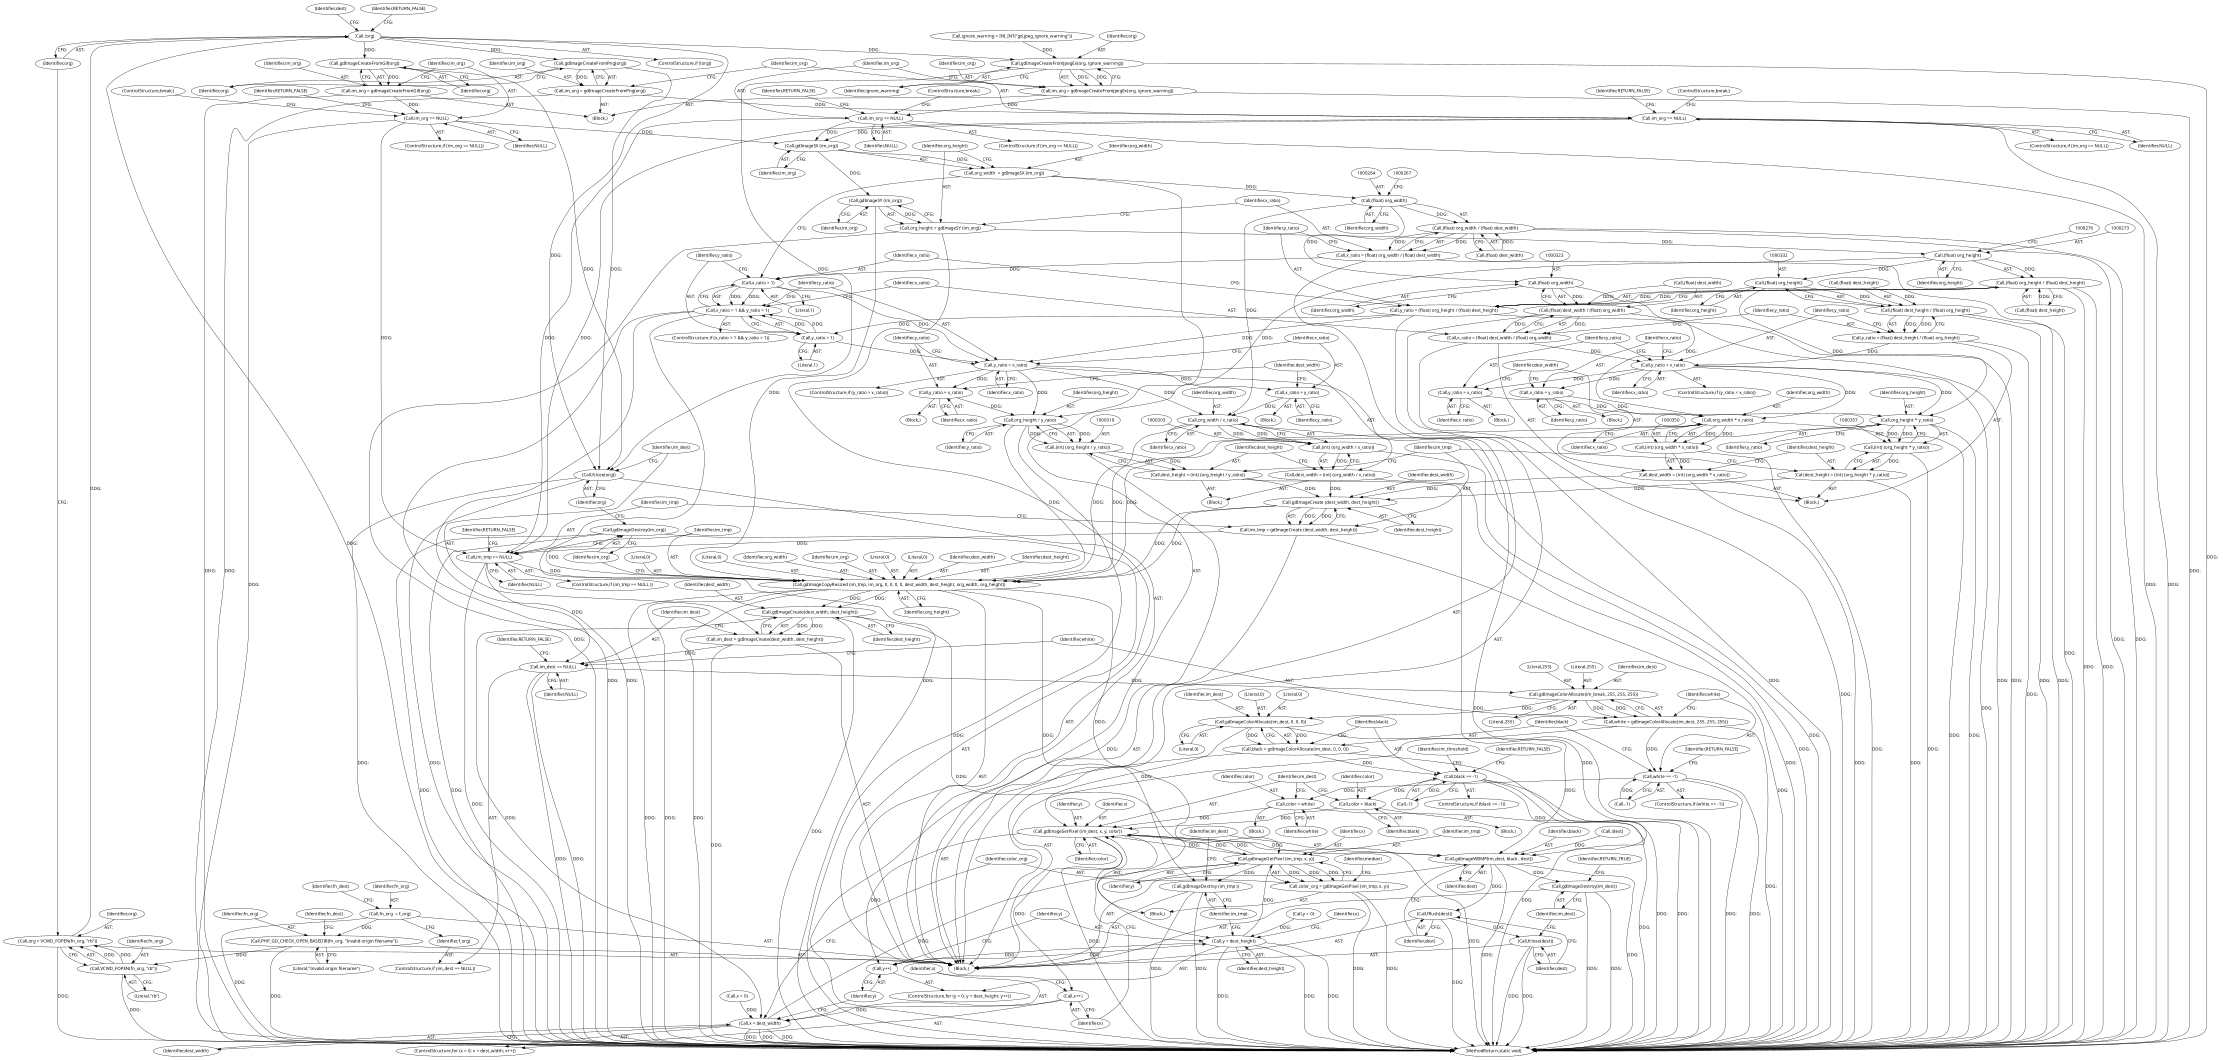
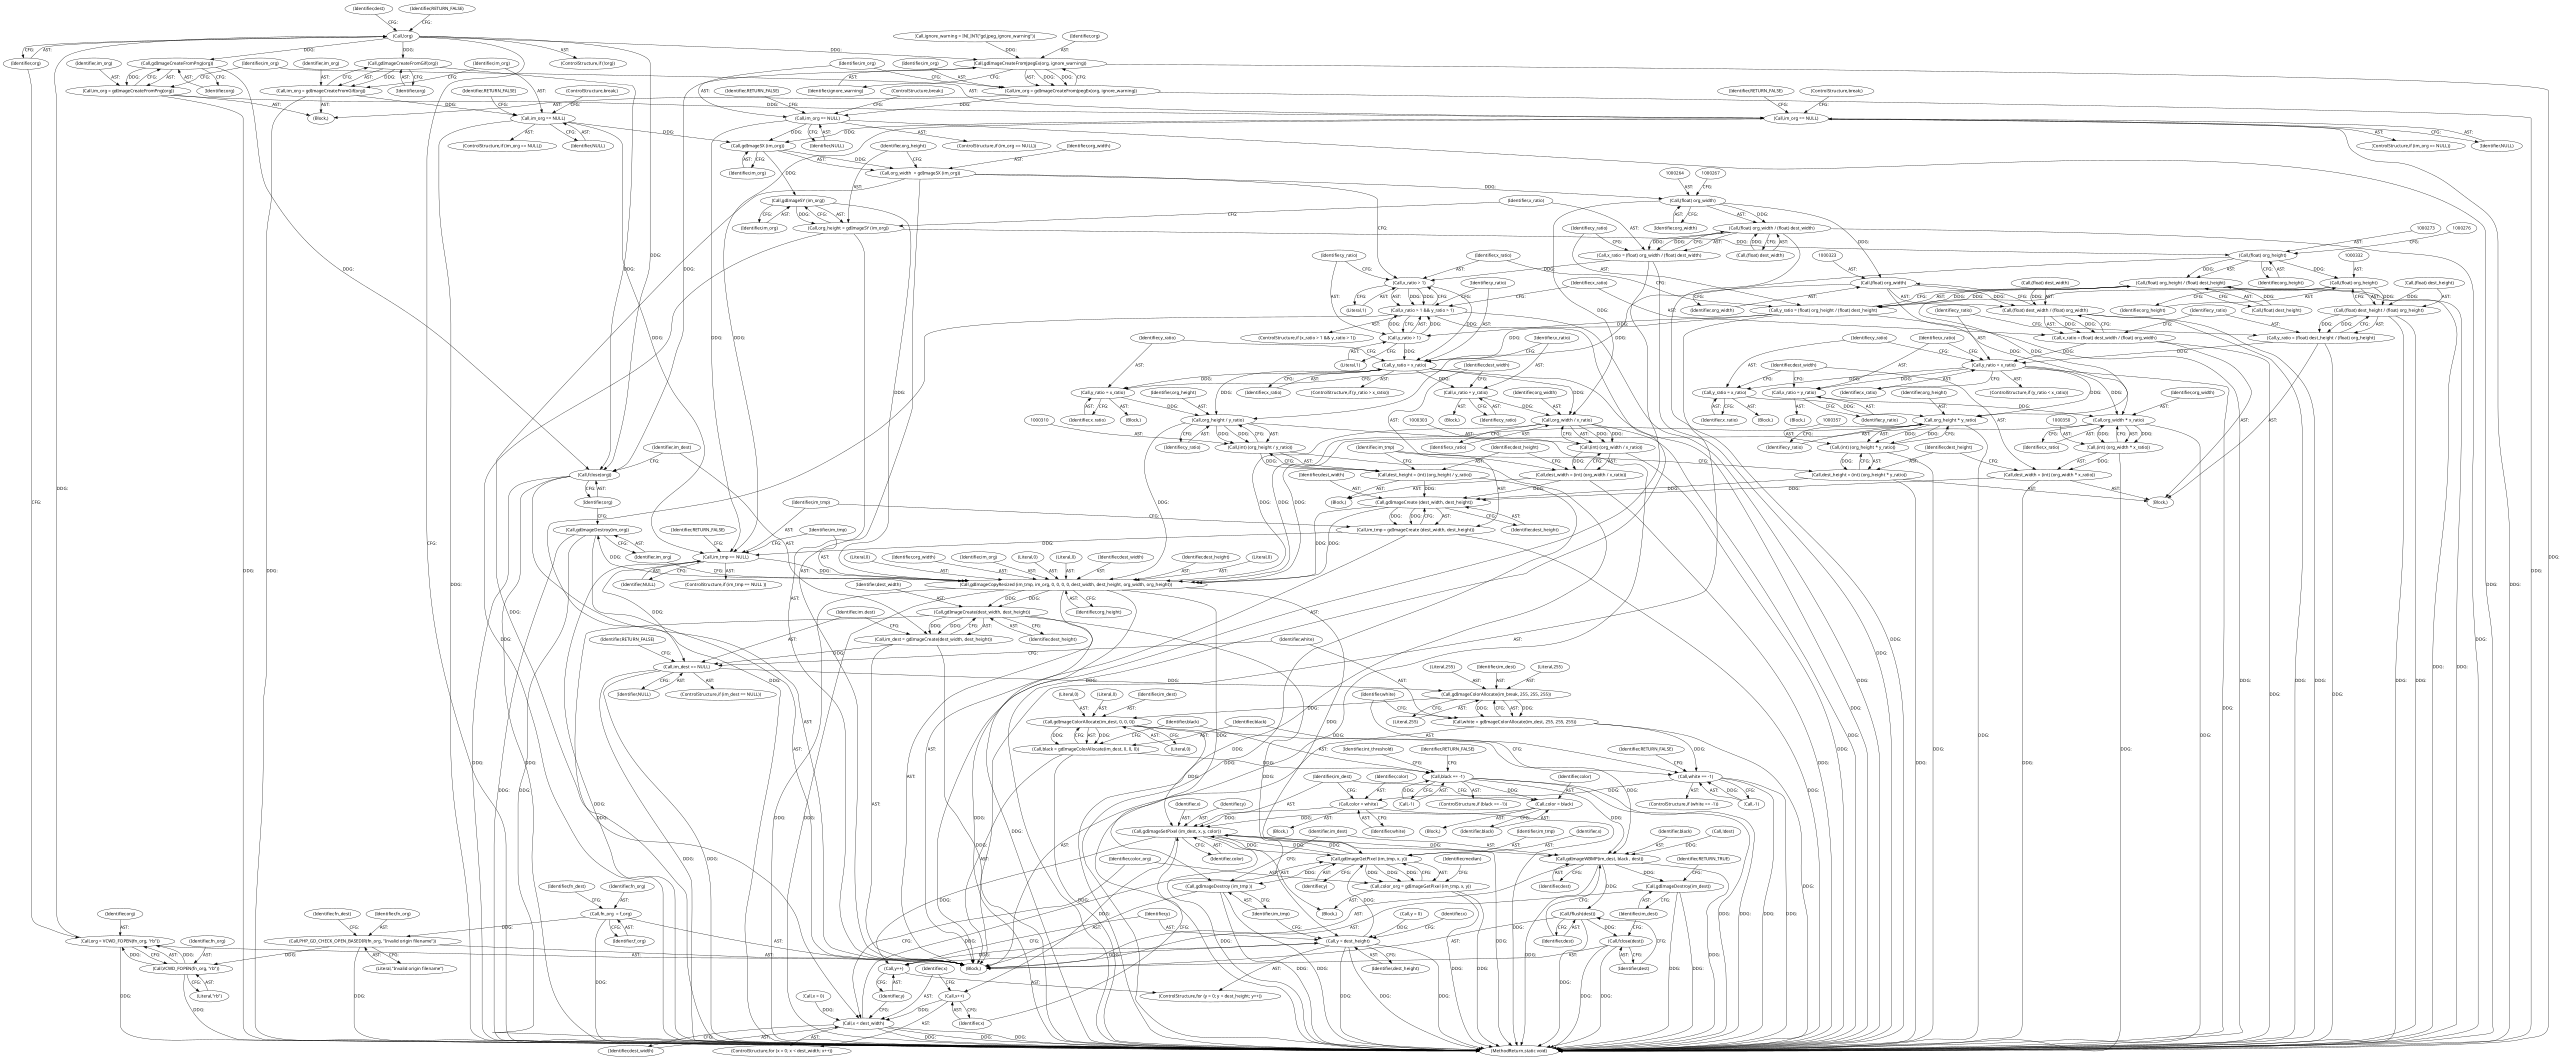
edge "(Call,!org)" -> "(MethodReturn,static void)": label "DDG: " -> "CFG: "
edge "(Call,org_width  = gdImageSX (im_org))" -> "(MethodReturn,static void)": added, label "DDG:"
edge "(Identifier,f_org)" -> "(ControlStructure,if (im_dest == NULL))": now "(Identifier,f_org)" -> "(Call,fn_org  = f_org)"
